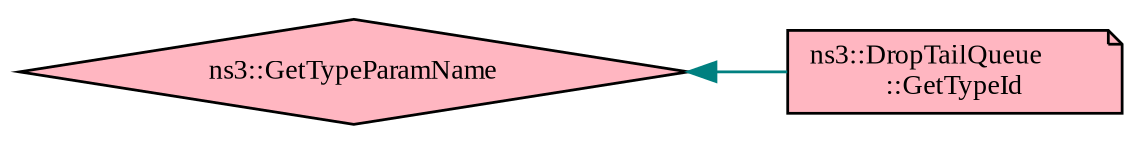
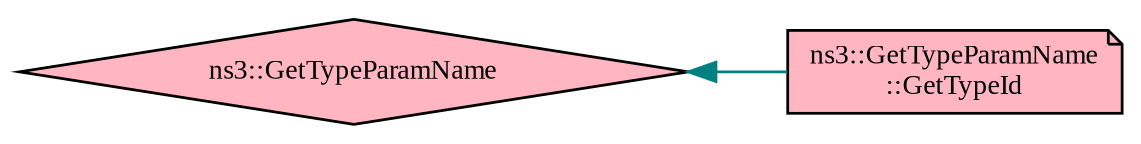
node "ns3::DropTailQueue ::GetTypeId": label "ns3::DropTailQueue ::GetTypeId" -> "ns3::GetTypeParamName ::GetTypeId"
